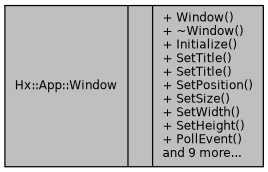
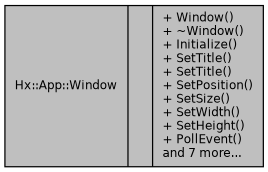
node "Hx::App::Window": text "and 9 more..." -> "and 7 more..."
